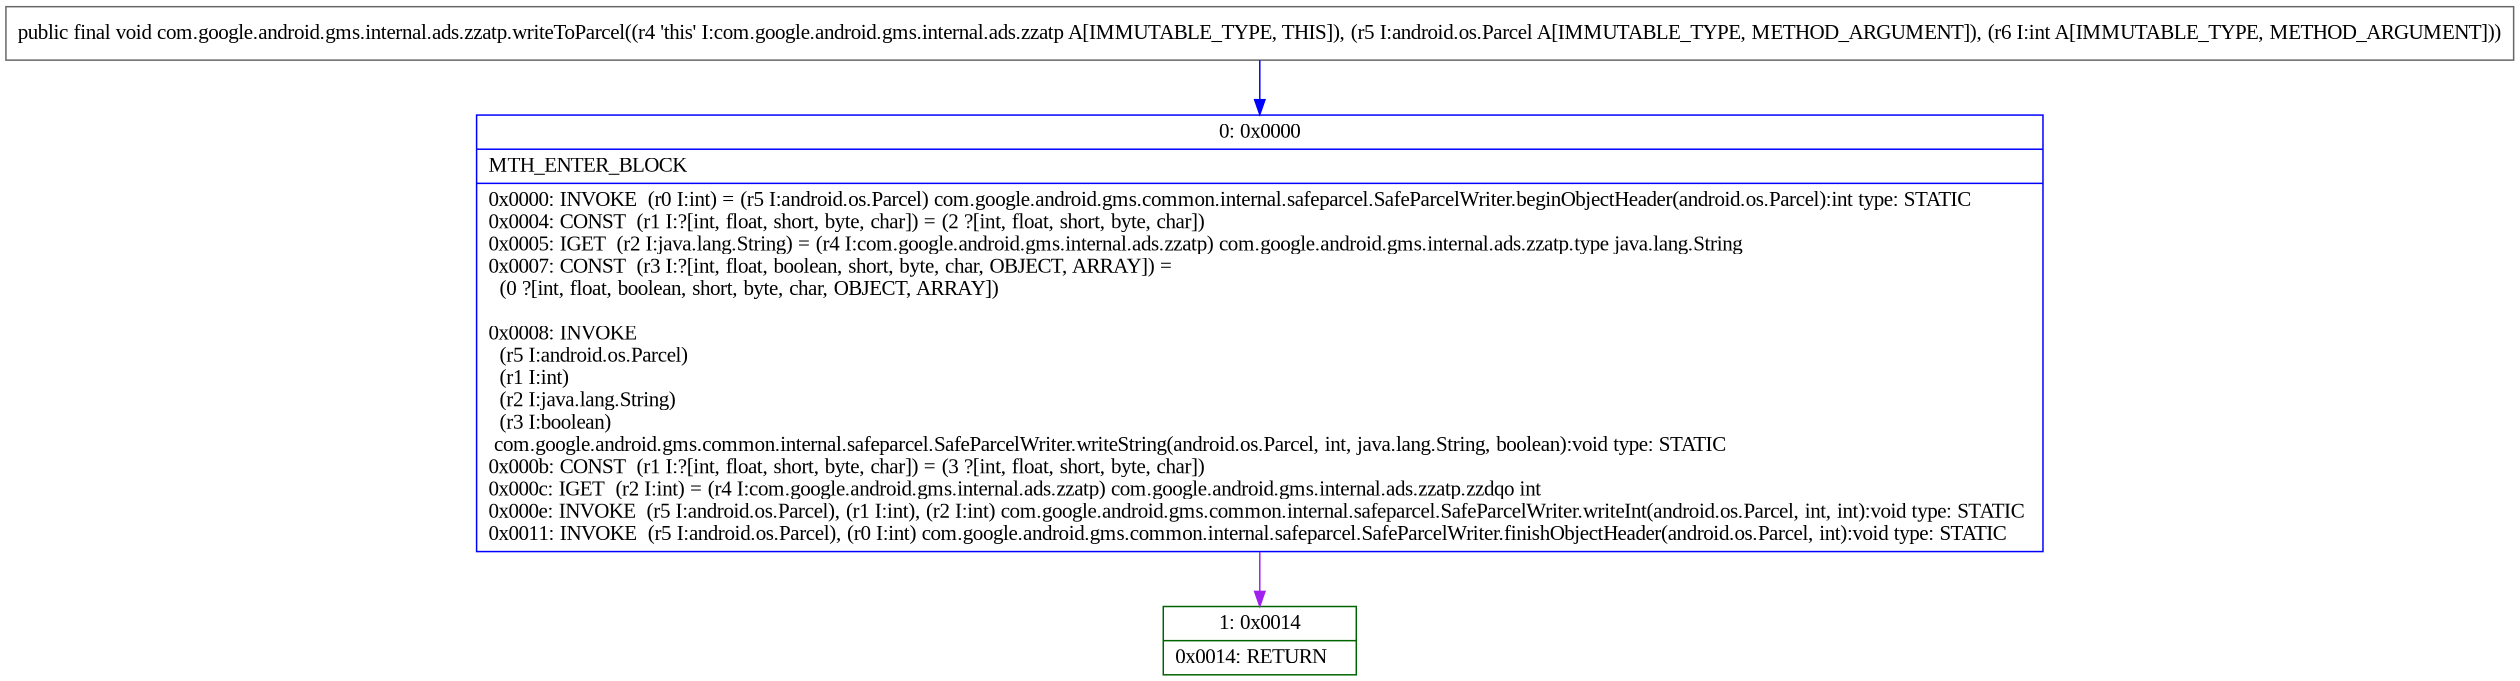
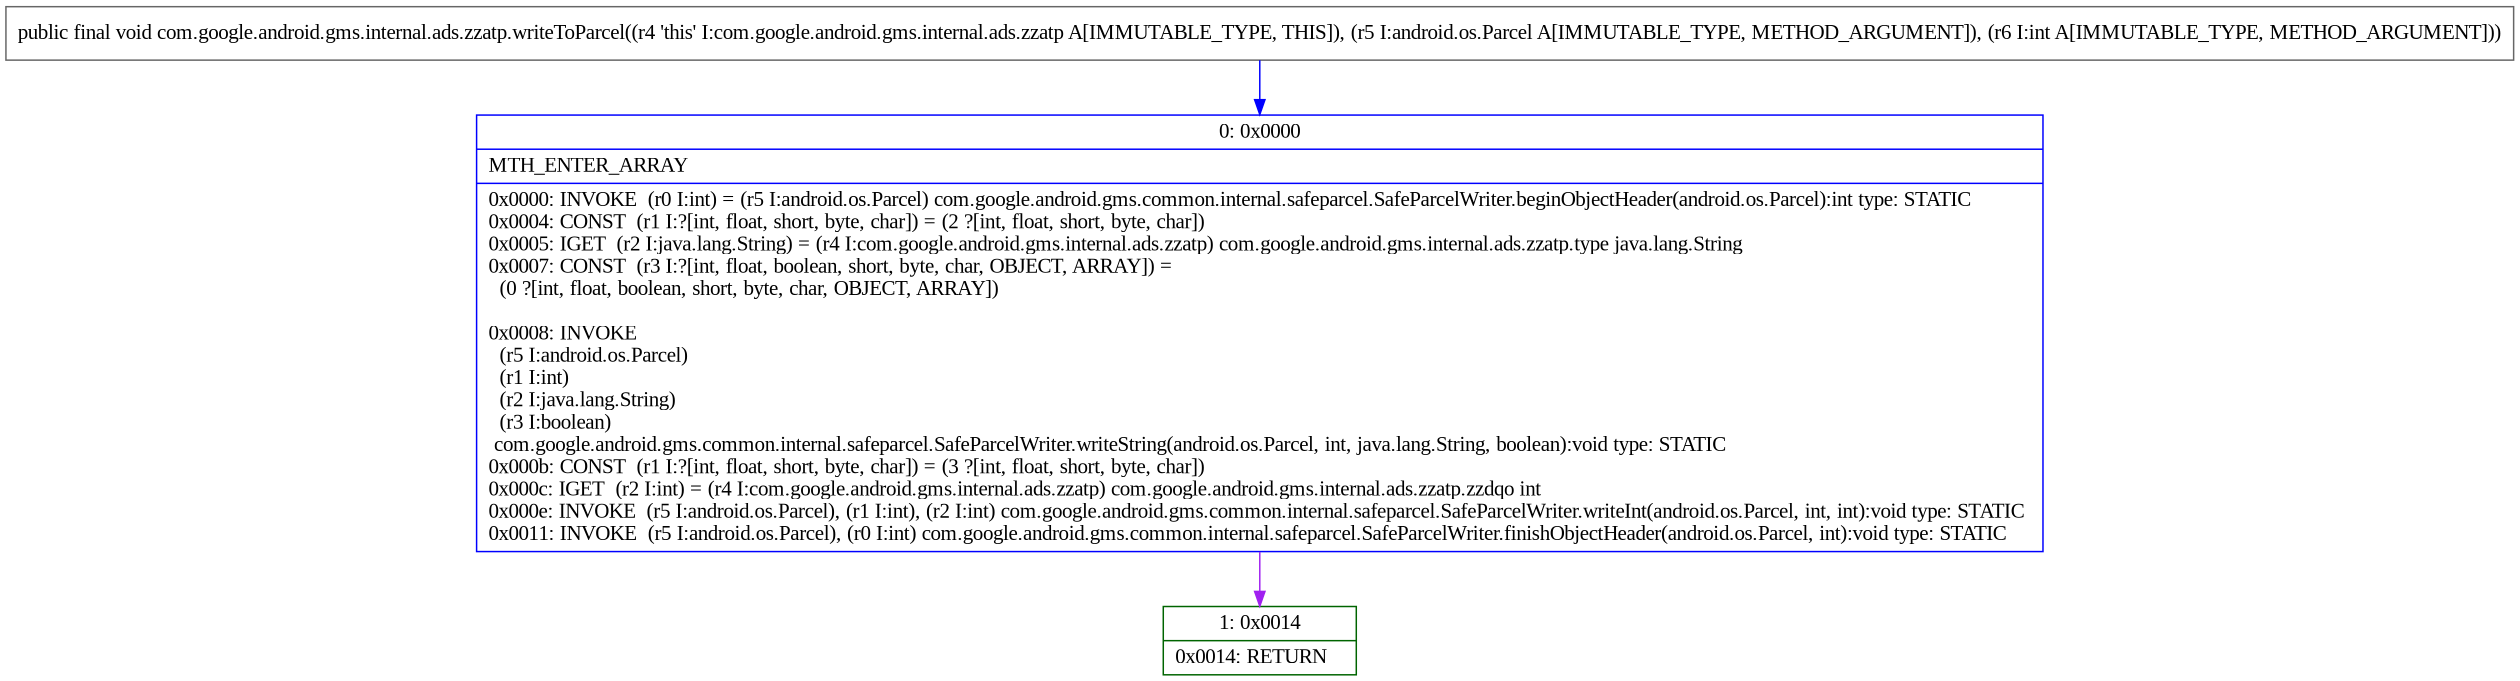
node "0: 0x0000": text "MTH_ENTER_BLOCK" -> "MTH_ENTER_ARRAY"
